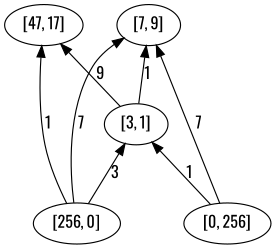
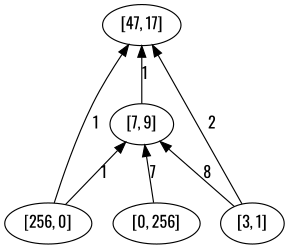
edge "[3, 1]" -> "[47, 17]": label "9" -> "2"
edge "[3, 1]" -> "[7, 9]": label "1" -> "8"
edge "[7, 9]" -> "[47, 17]": added, label "1"
edge "[256, 0]" -> "[7, 9]": label "7" -> "1"
edge "[0, 256]" -> "[3, 1]": removed, label "1"
edge "[256, 0]" -> "[3, 1]": removed, label "3"
